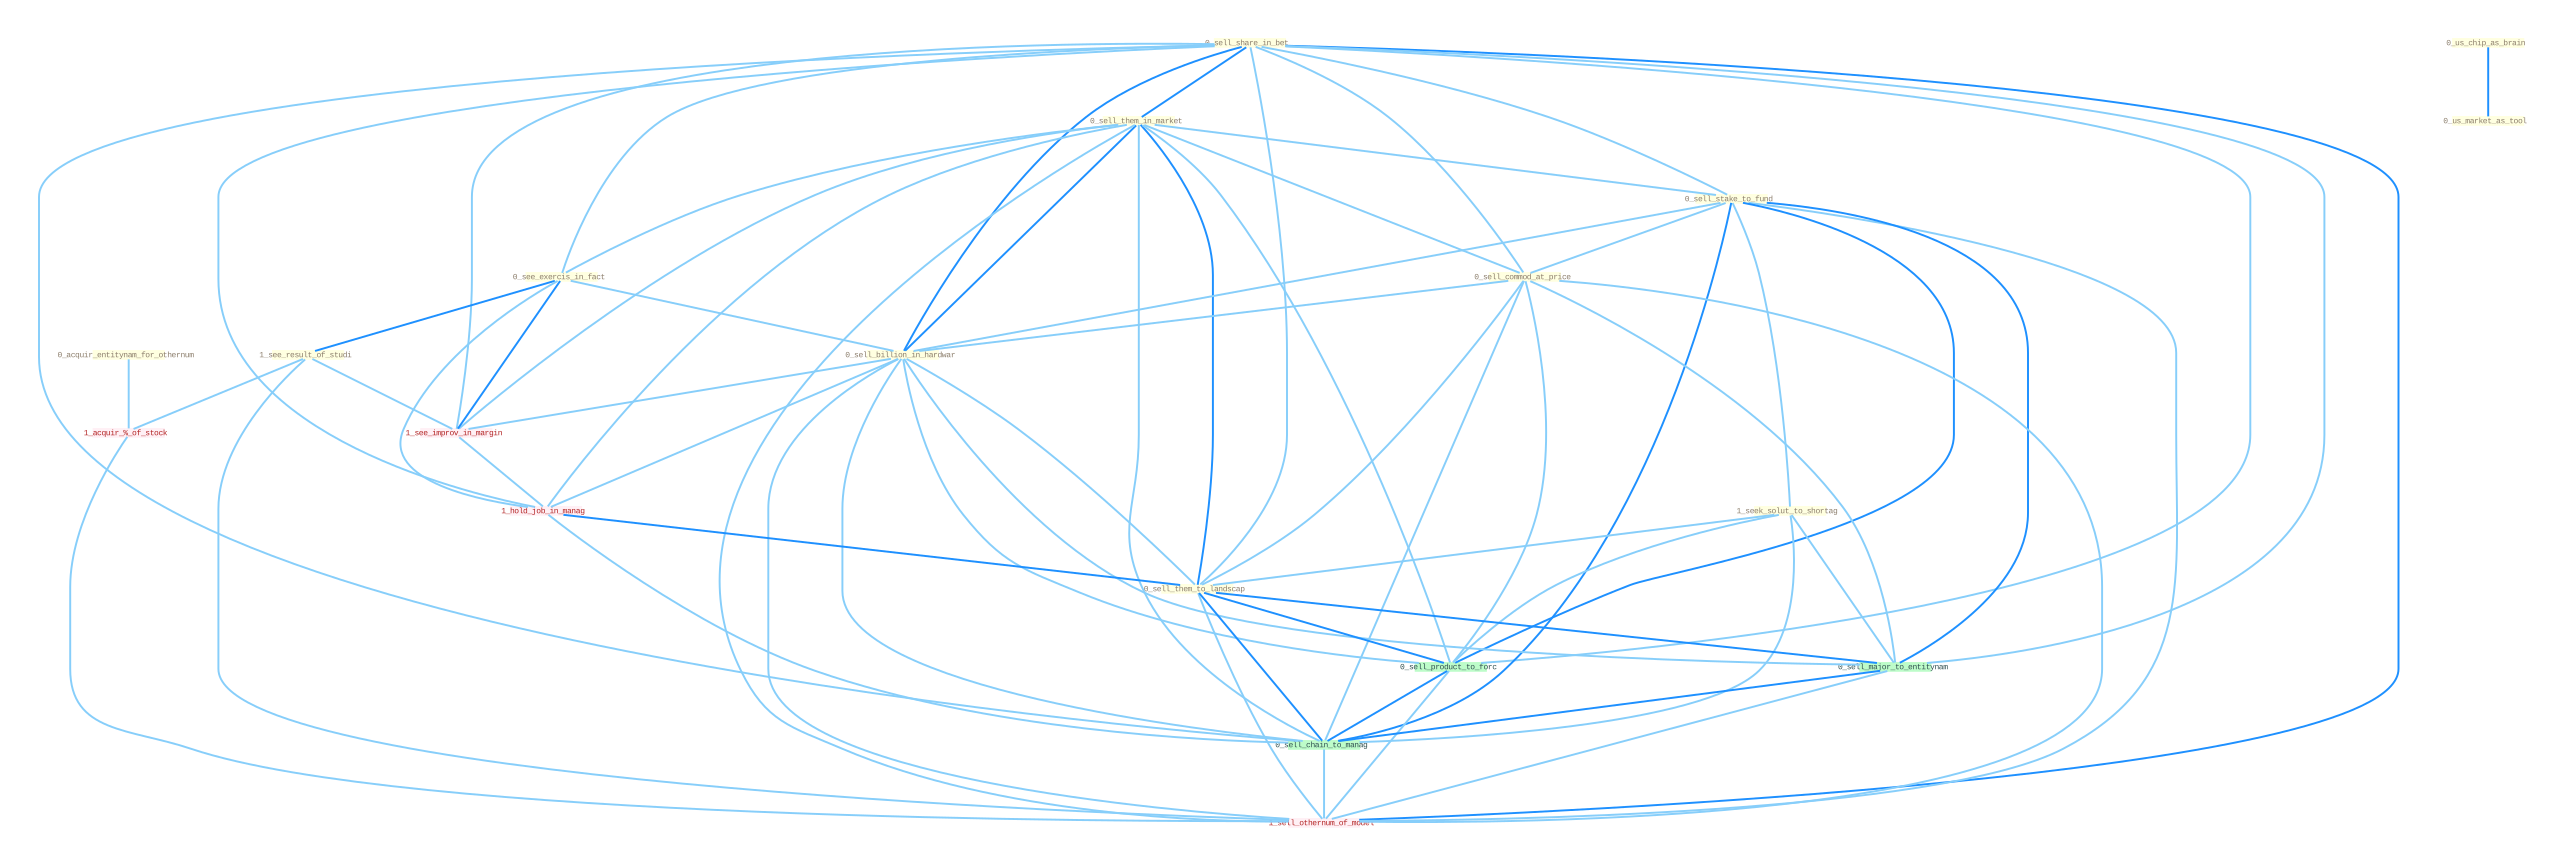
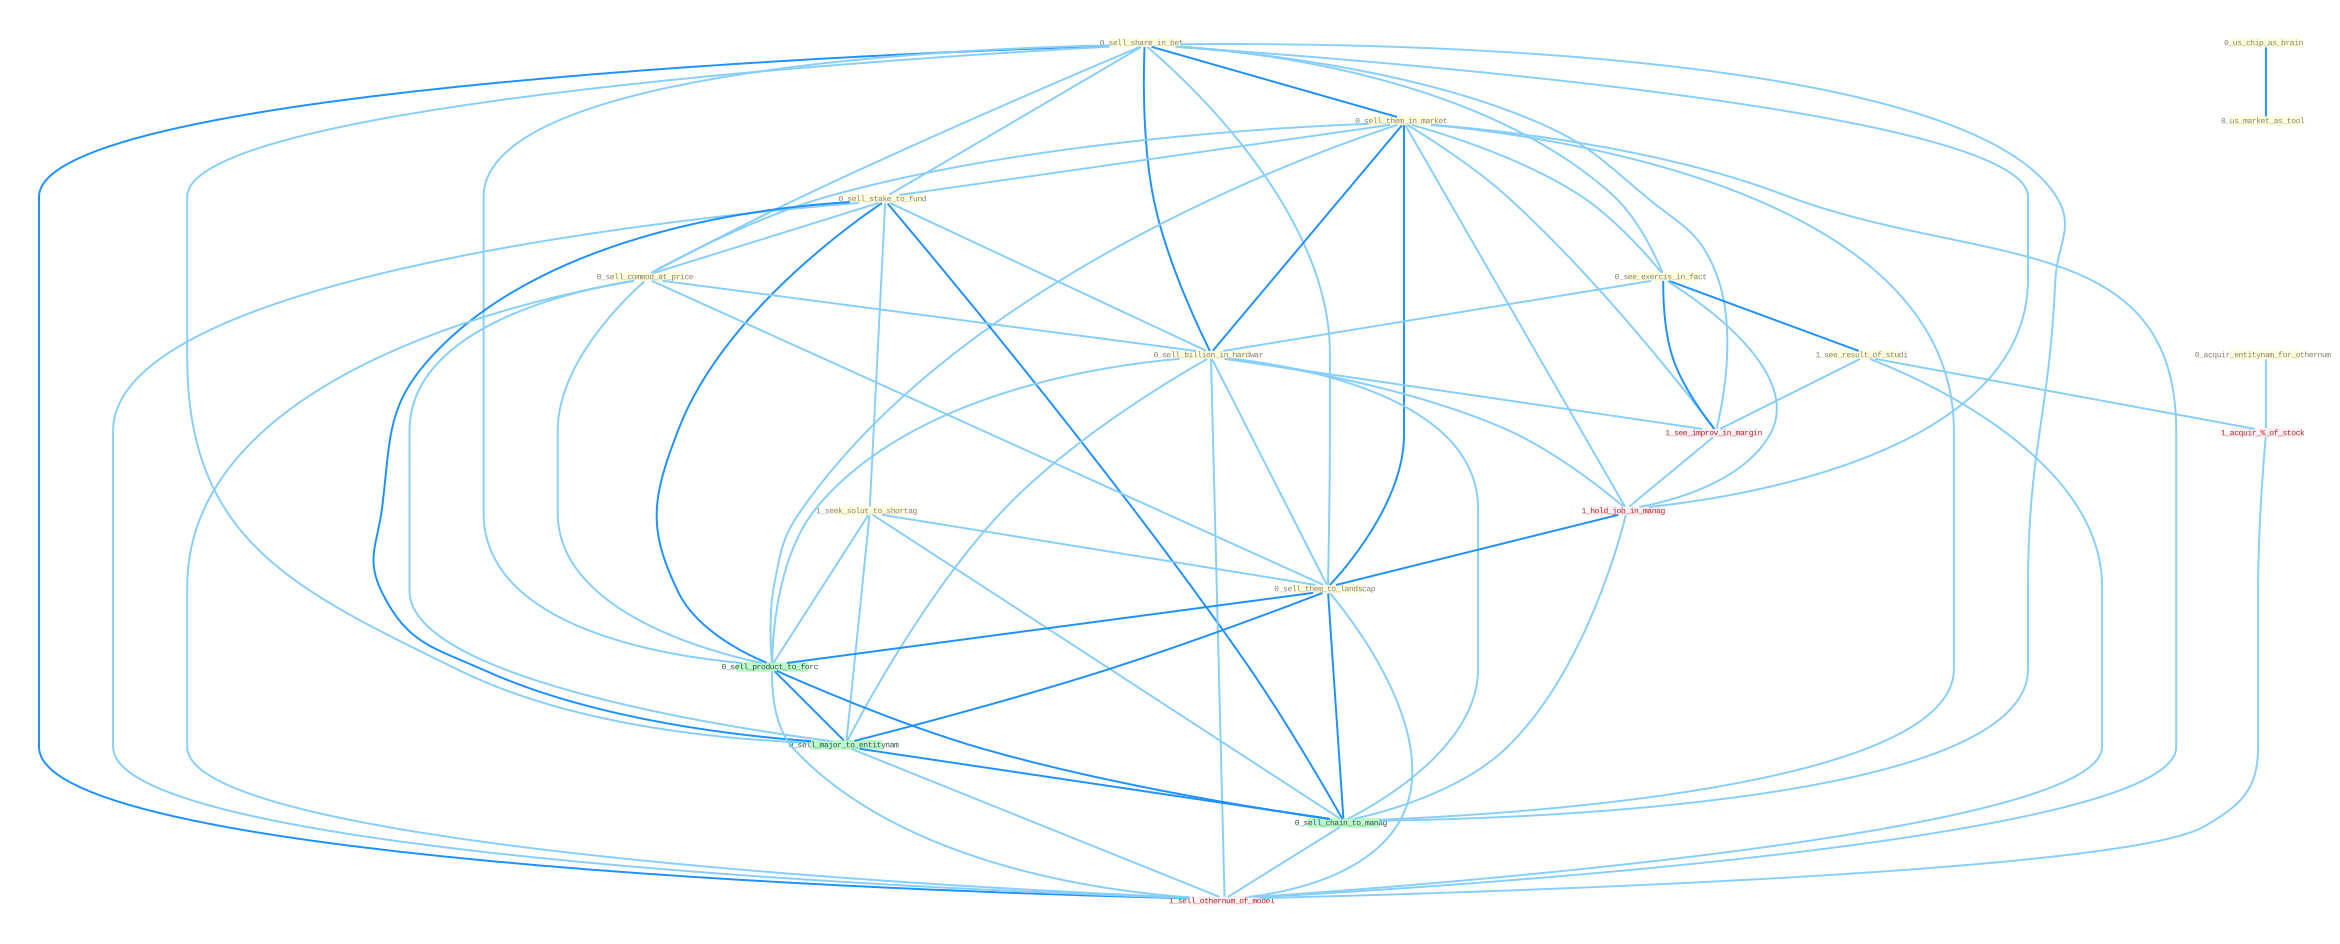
edge "0_sell_commod_at_price" -- "0_sell_chain_to_manag": removed
edge "0_sell_product_to_forc" -- "0_sell_major_to_entitynam": added
